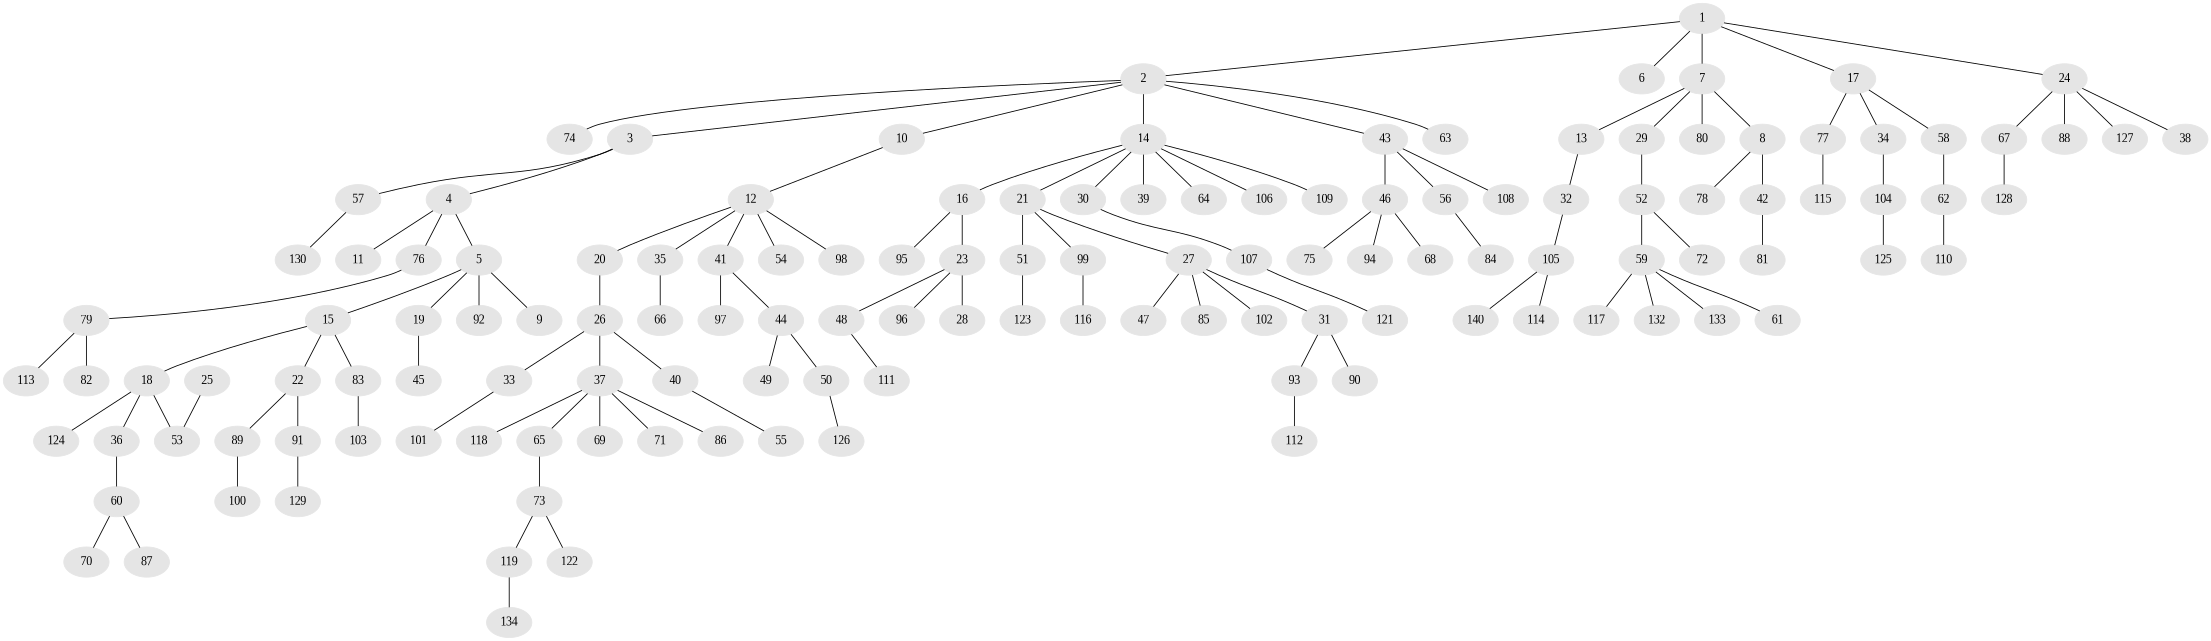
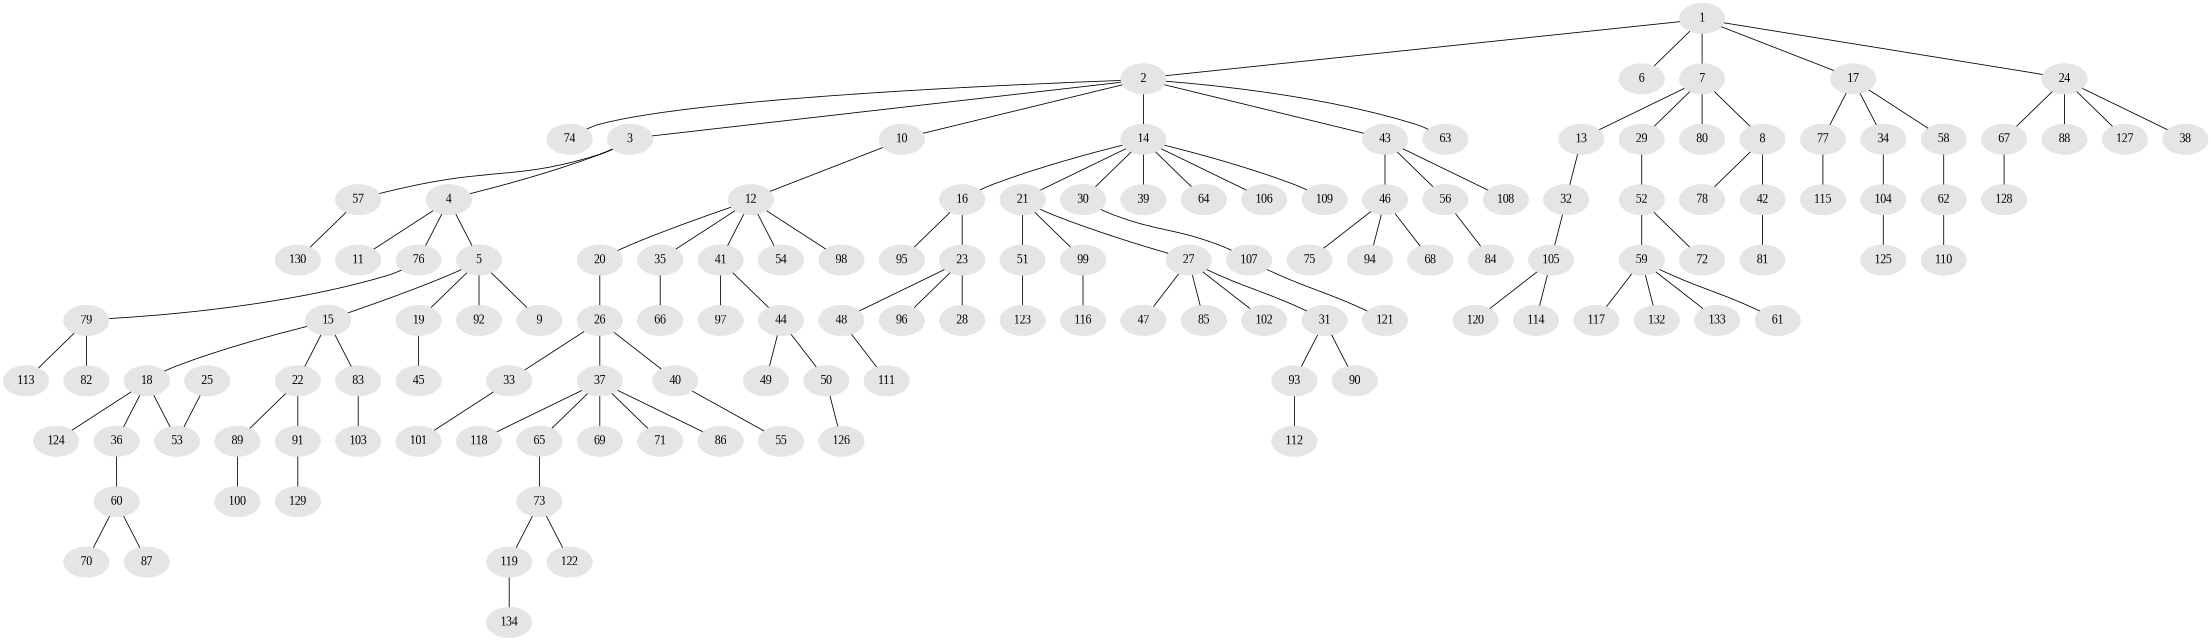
node "140": label "140" -> "120"
